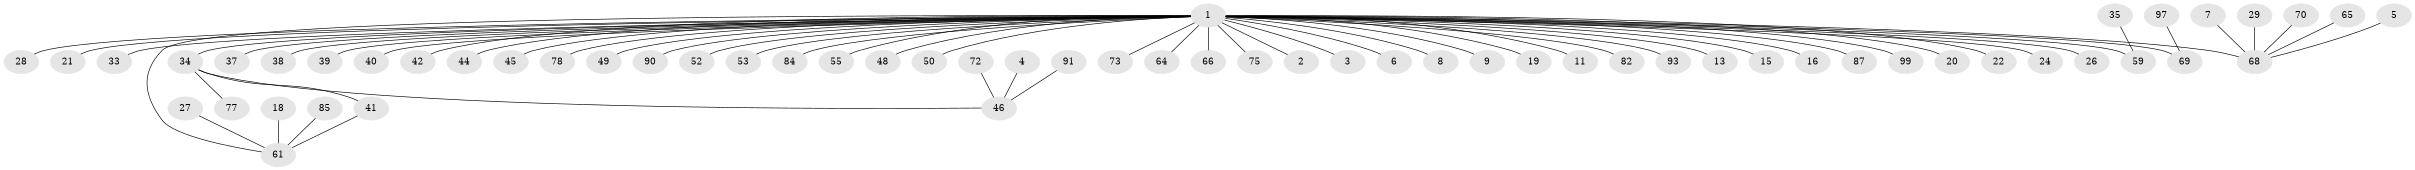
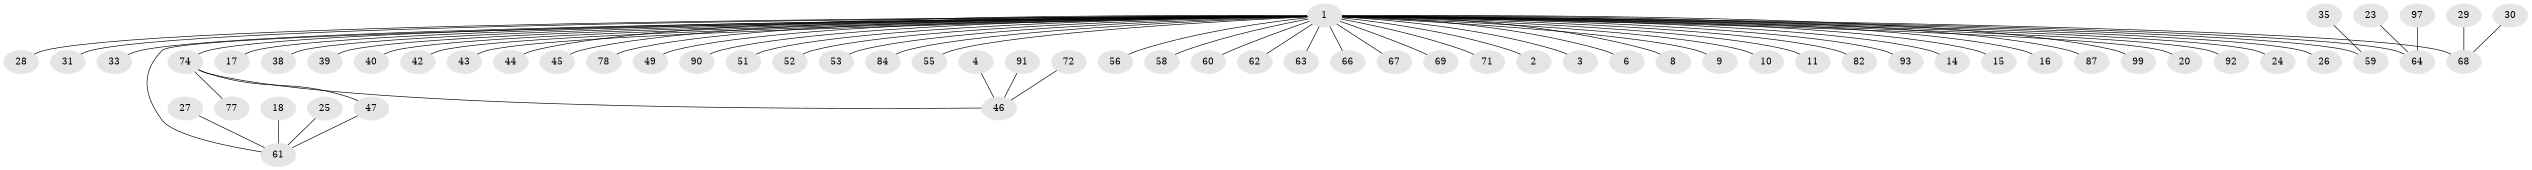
node "7": removed
node "70": label "70" -> "30"
node "65": removed
node "23": added
node "5": removed
edge "97" -- "69": now "97" -- "64"
node "21": label "21" -> "31"
node "34": label "34" -> "74"
node "37": label "37" -> "17"
node "43": added
node "51": added
node "48": label "48" -> "58"
node "50": label "50" -> "60"
node "73": label "73" -> "63"
node "56": added
node "62": added
node "75": label "75" -> "71"
node "67": added
node "19": label "19" -> "10"
node "13": label "13" -> "14"
node "22": label "22" -> "92"
node "85": label "85" -> "25"
node "41": label "41" -> "47"
